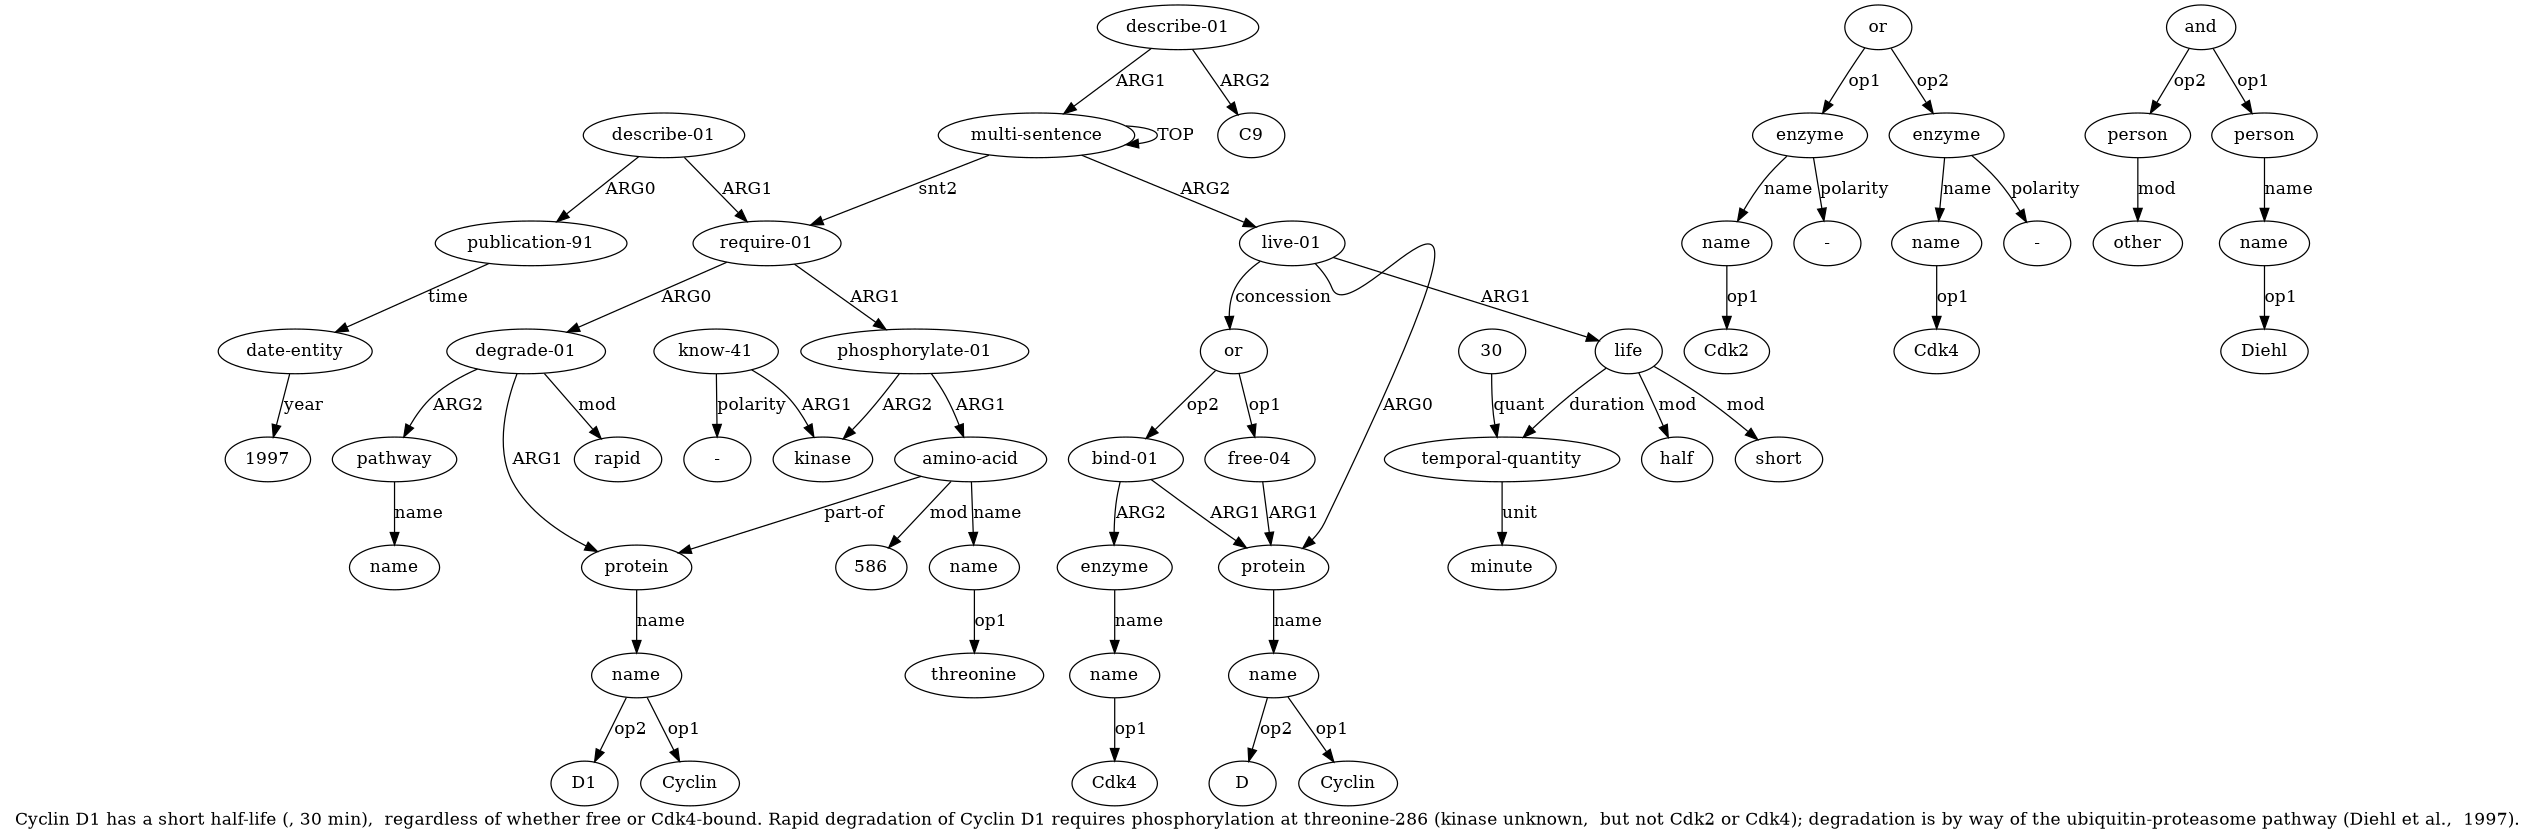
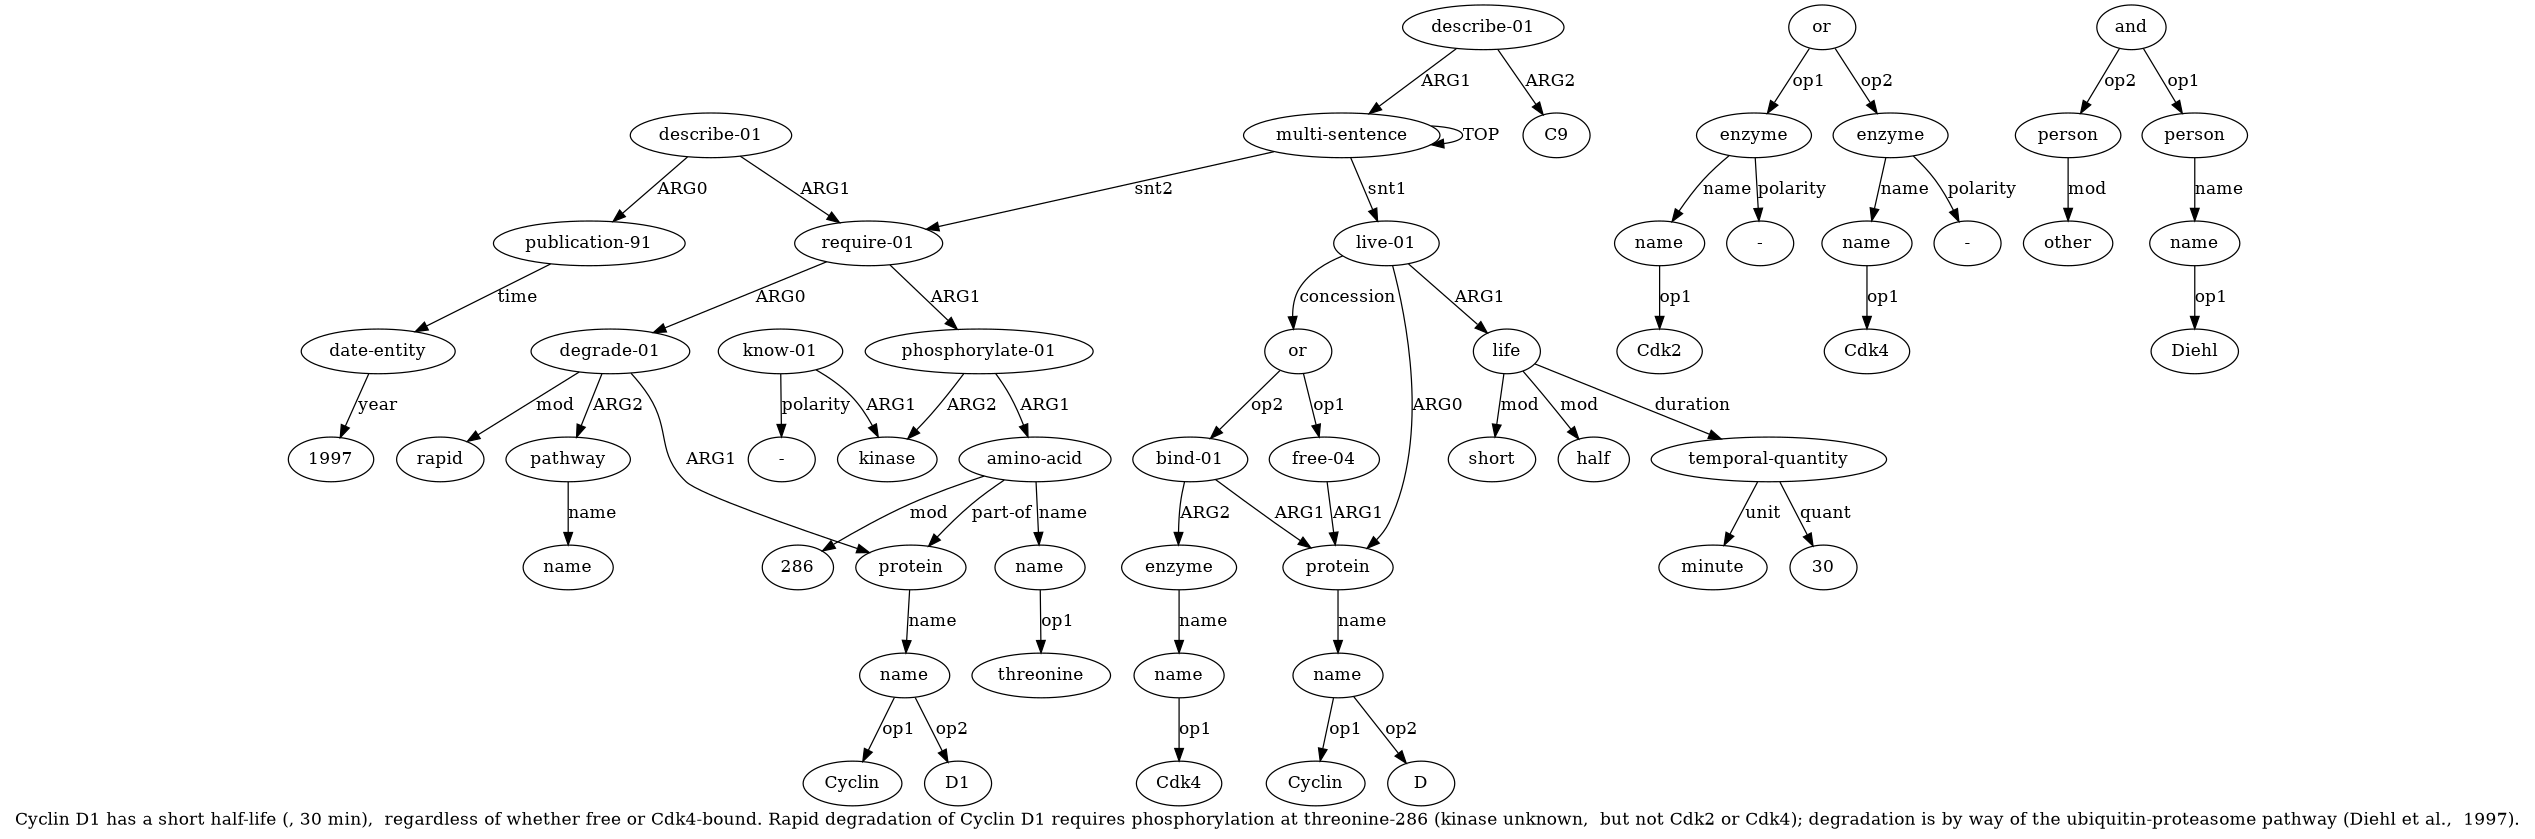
edge "multi-sentence" -> "live-01": label "ARG2" -> "snt1"
node "know-41": label "know-41" -> "know-01"
edge "30" -> "temporal-quantity": reversed
node "586": label "586" -> "286"
